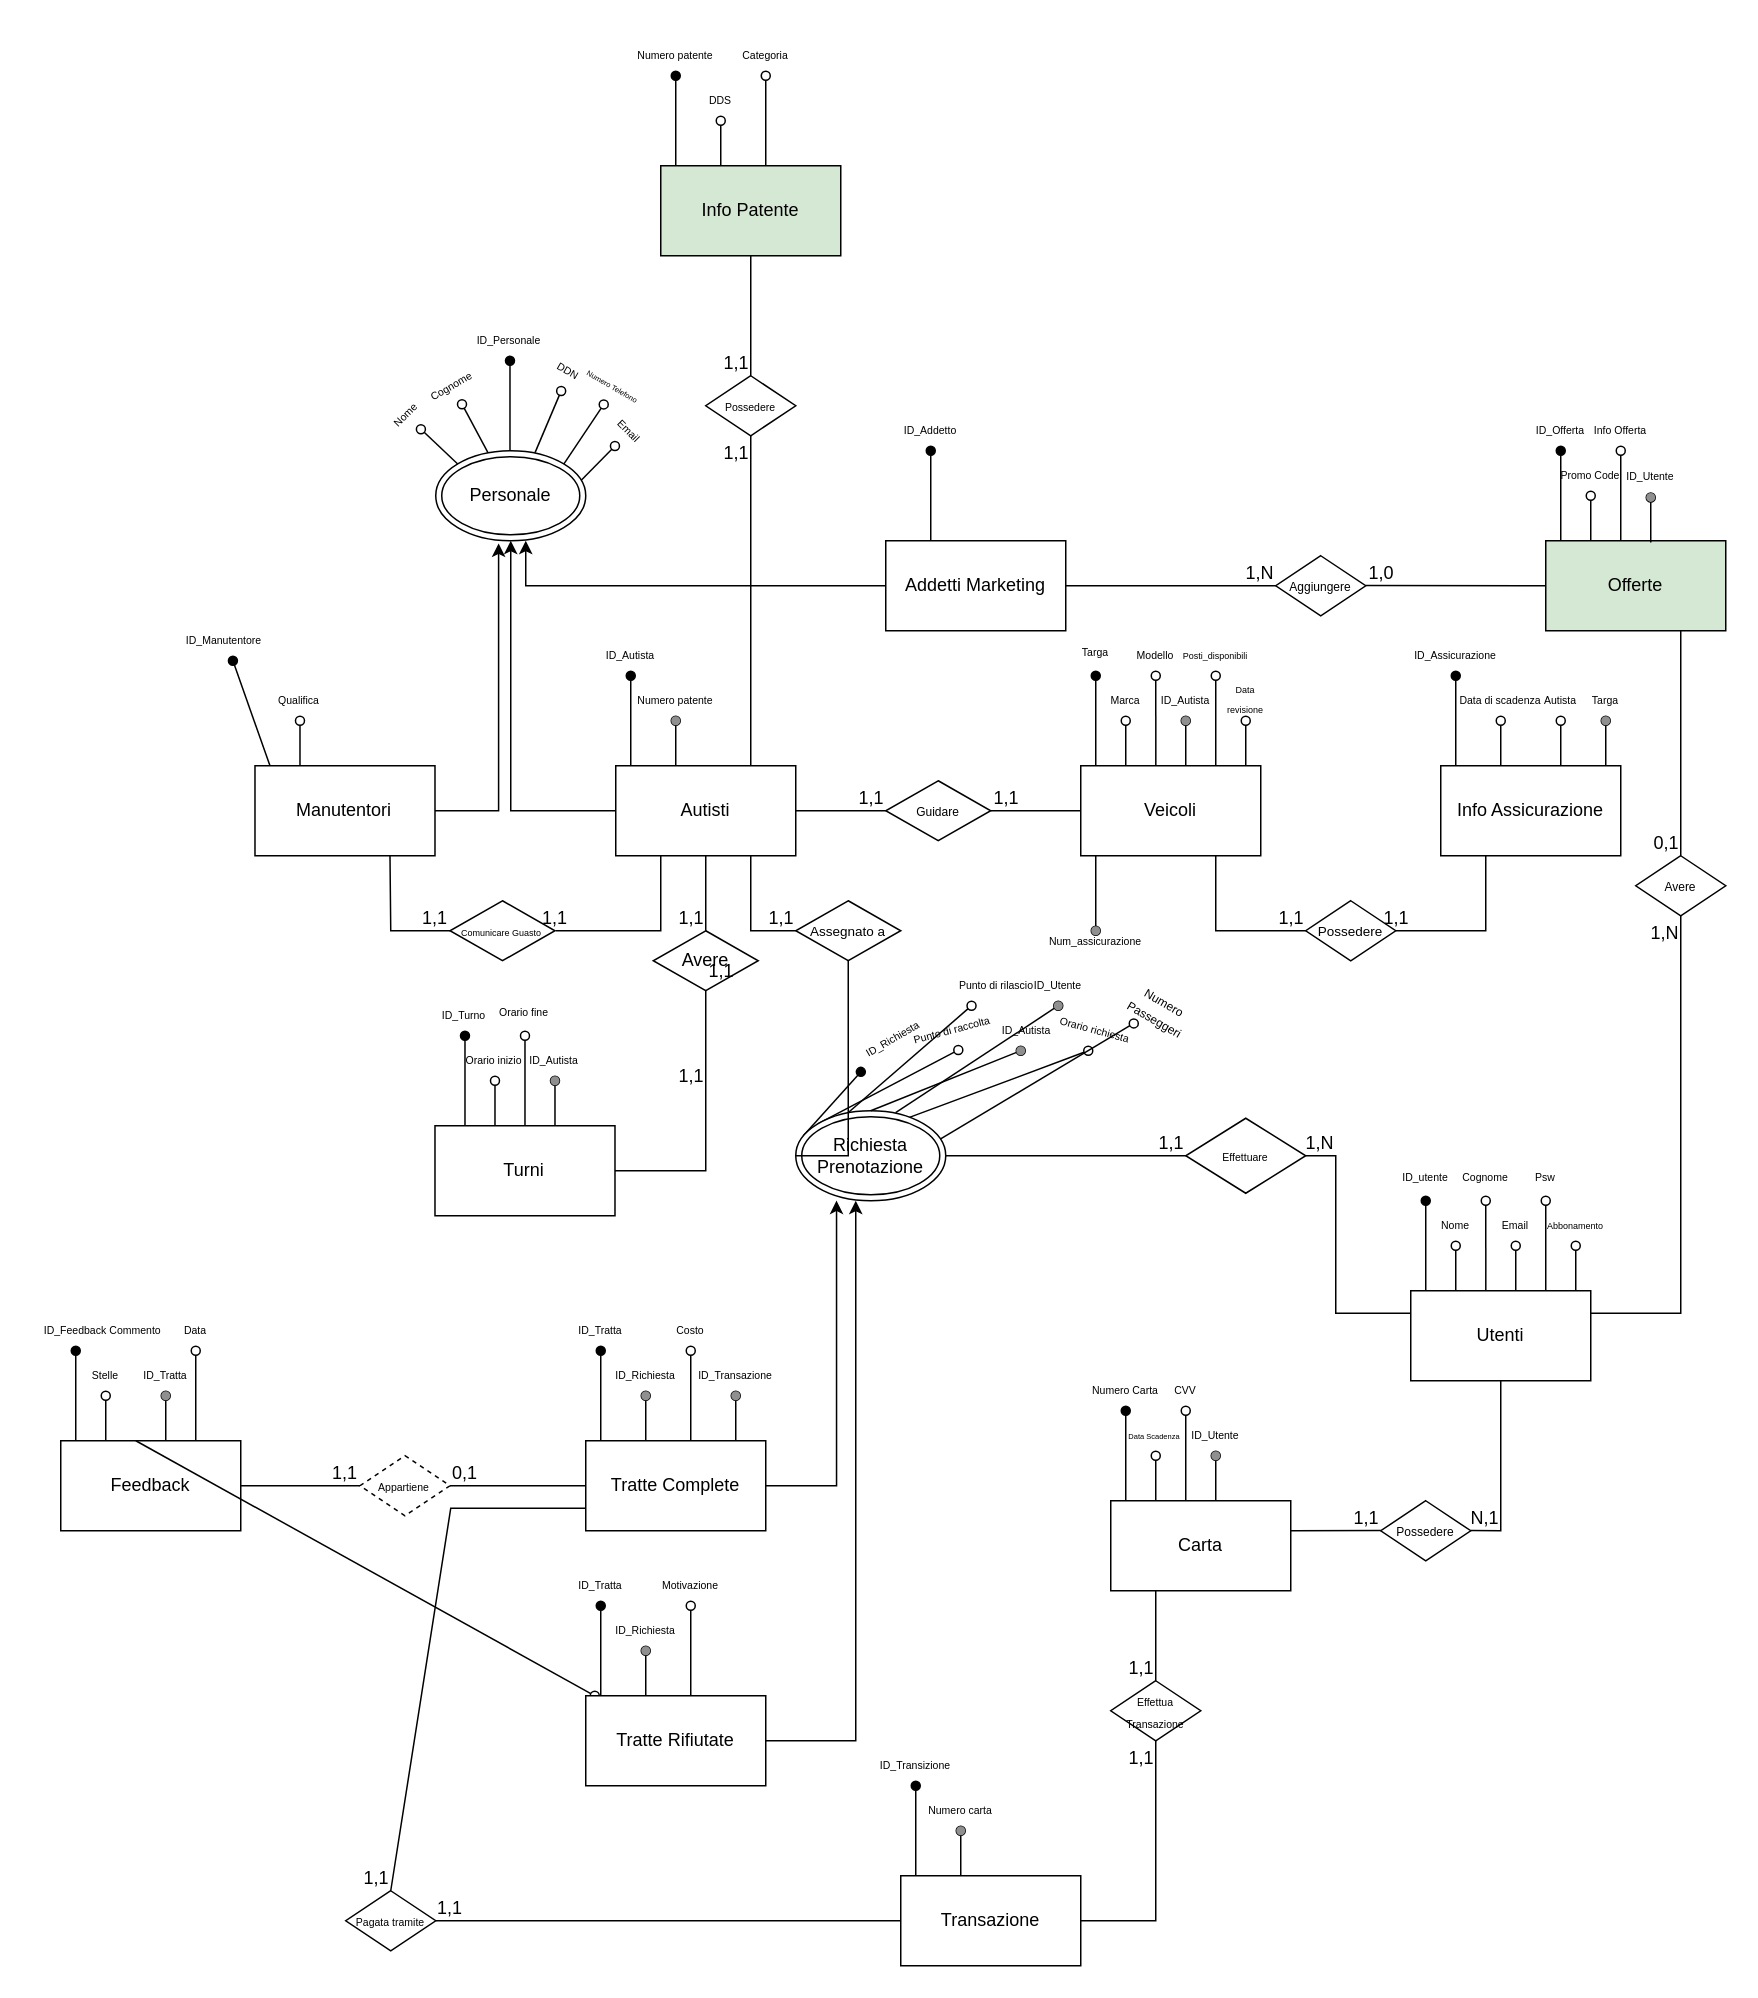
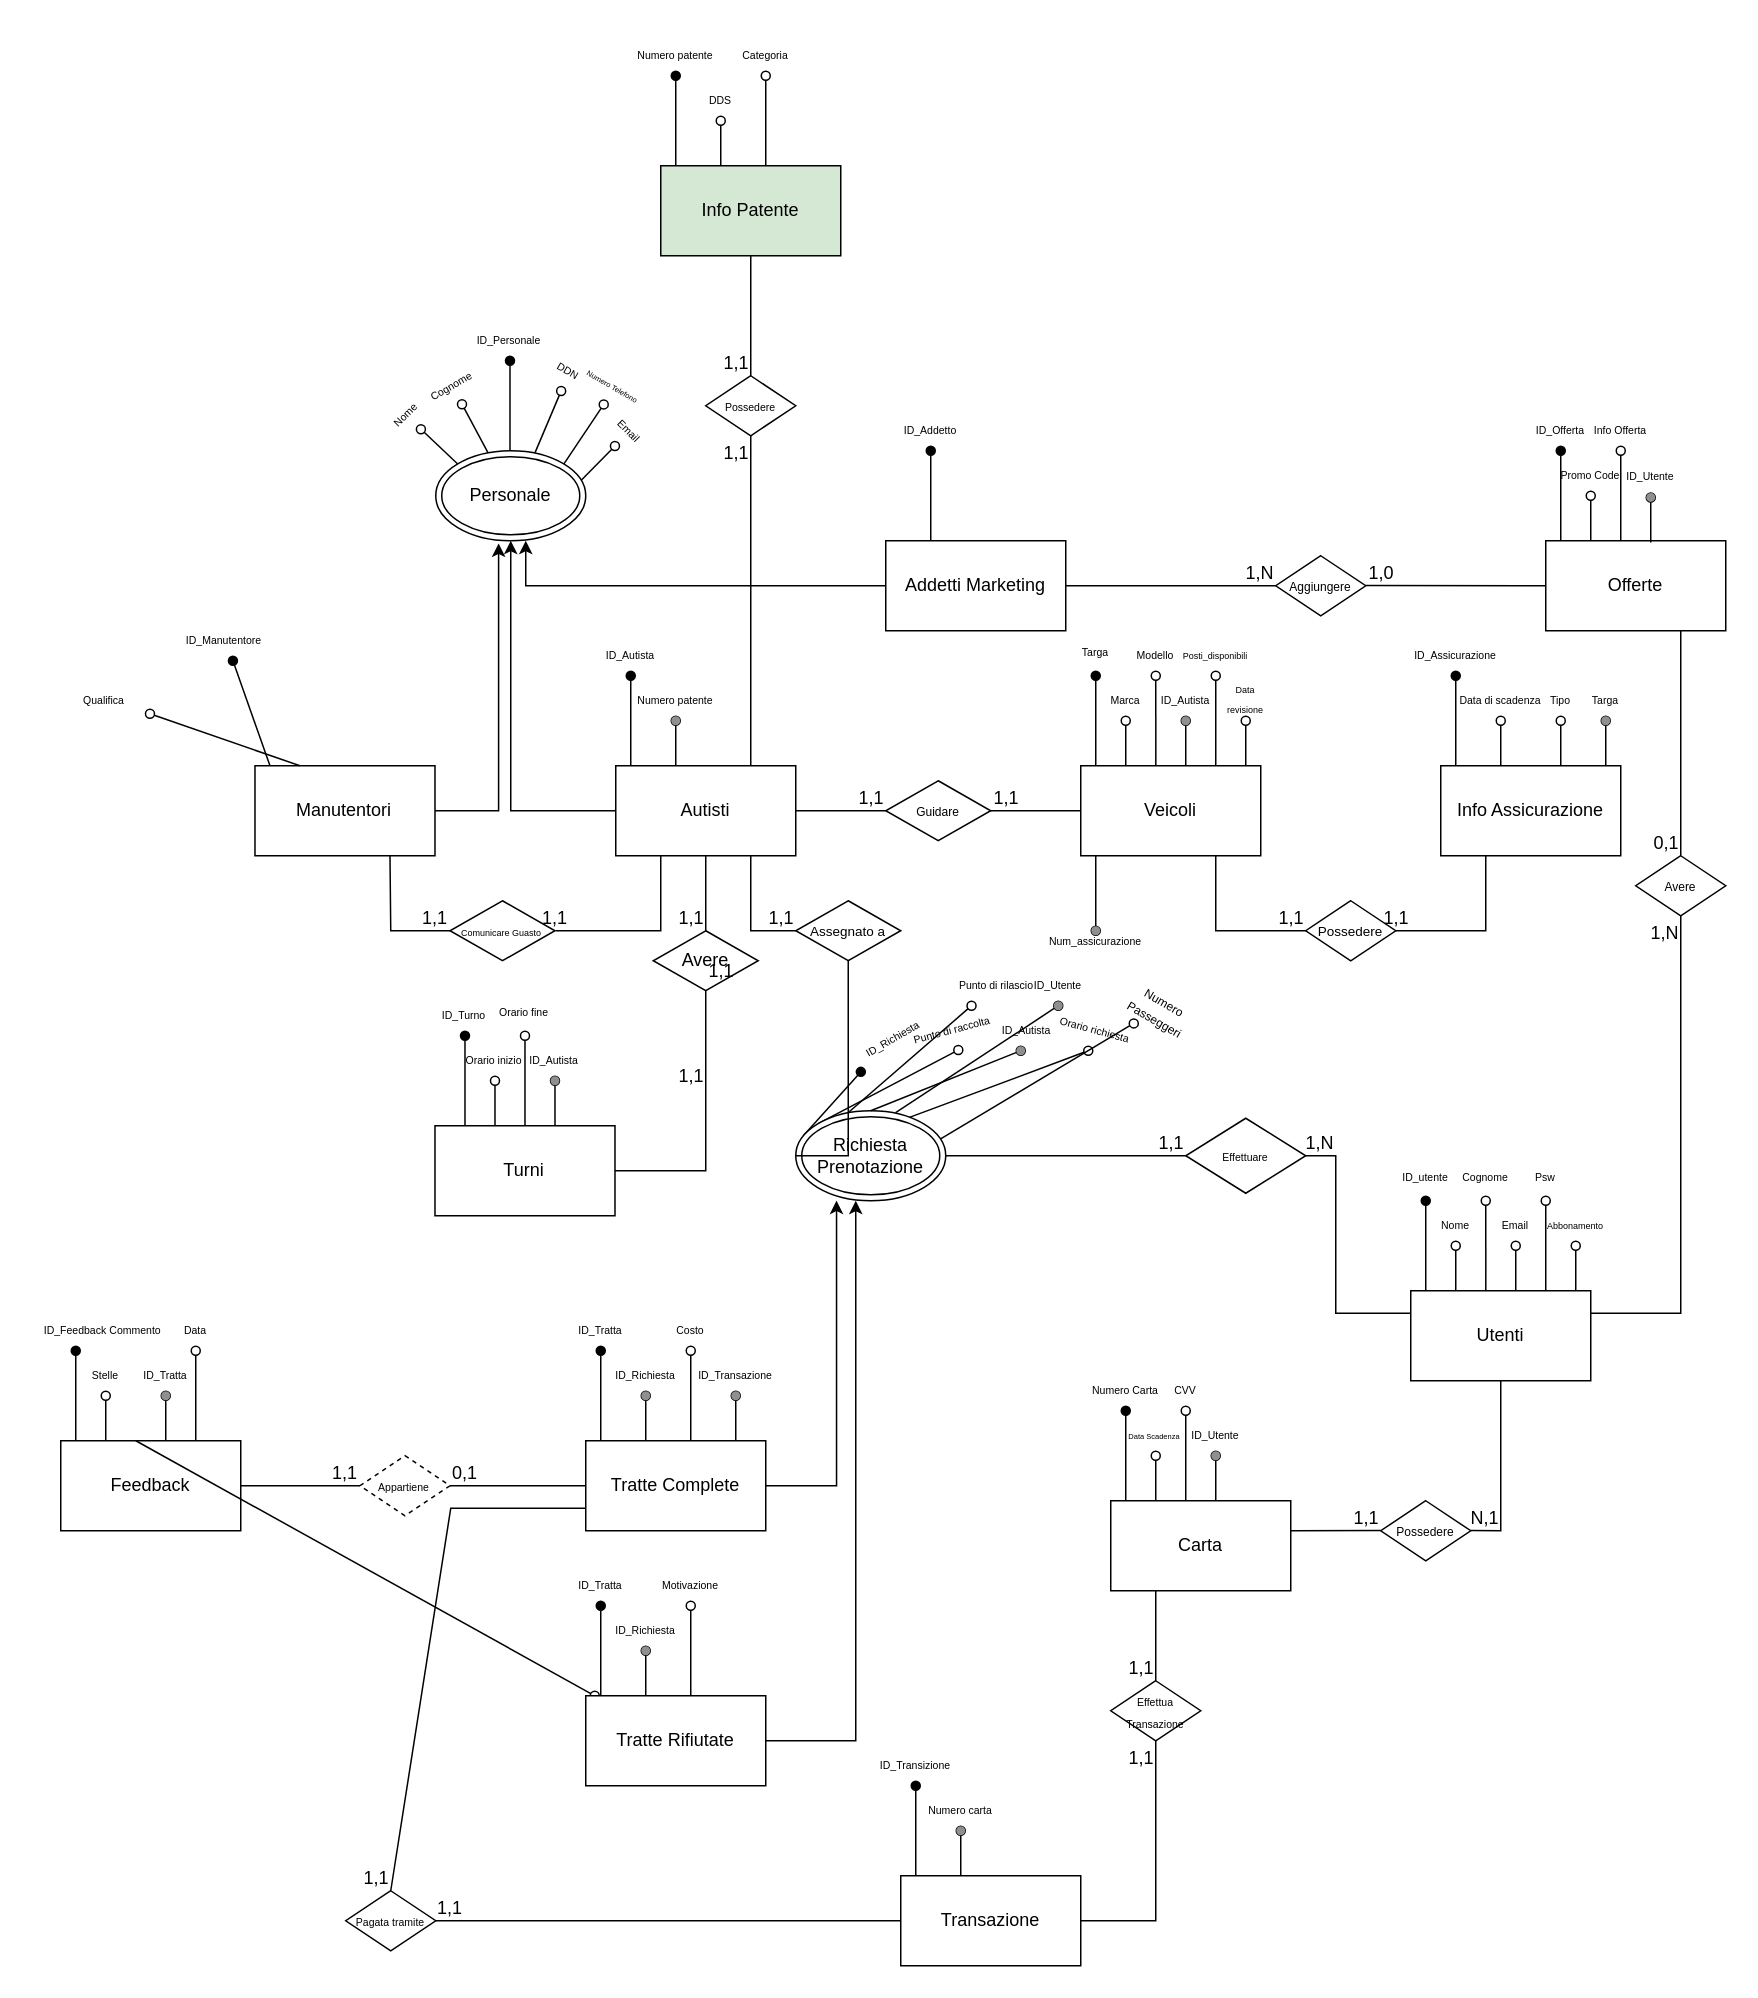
node "Offerte": fillcolor #d5e8d4 -> #ffffff
node "Qualifica": moved (300, 698) -> (105, 698)
node "Autista": label "Autista" -> "Tipo"
